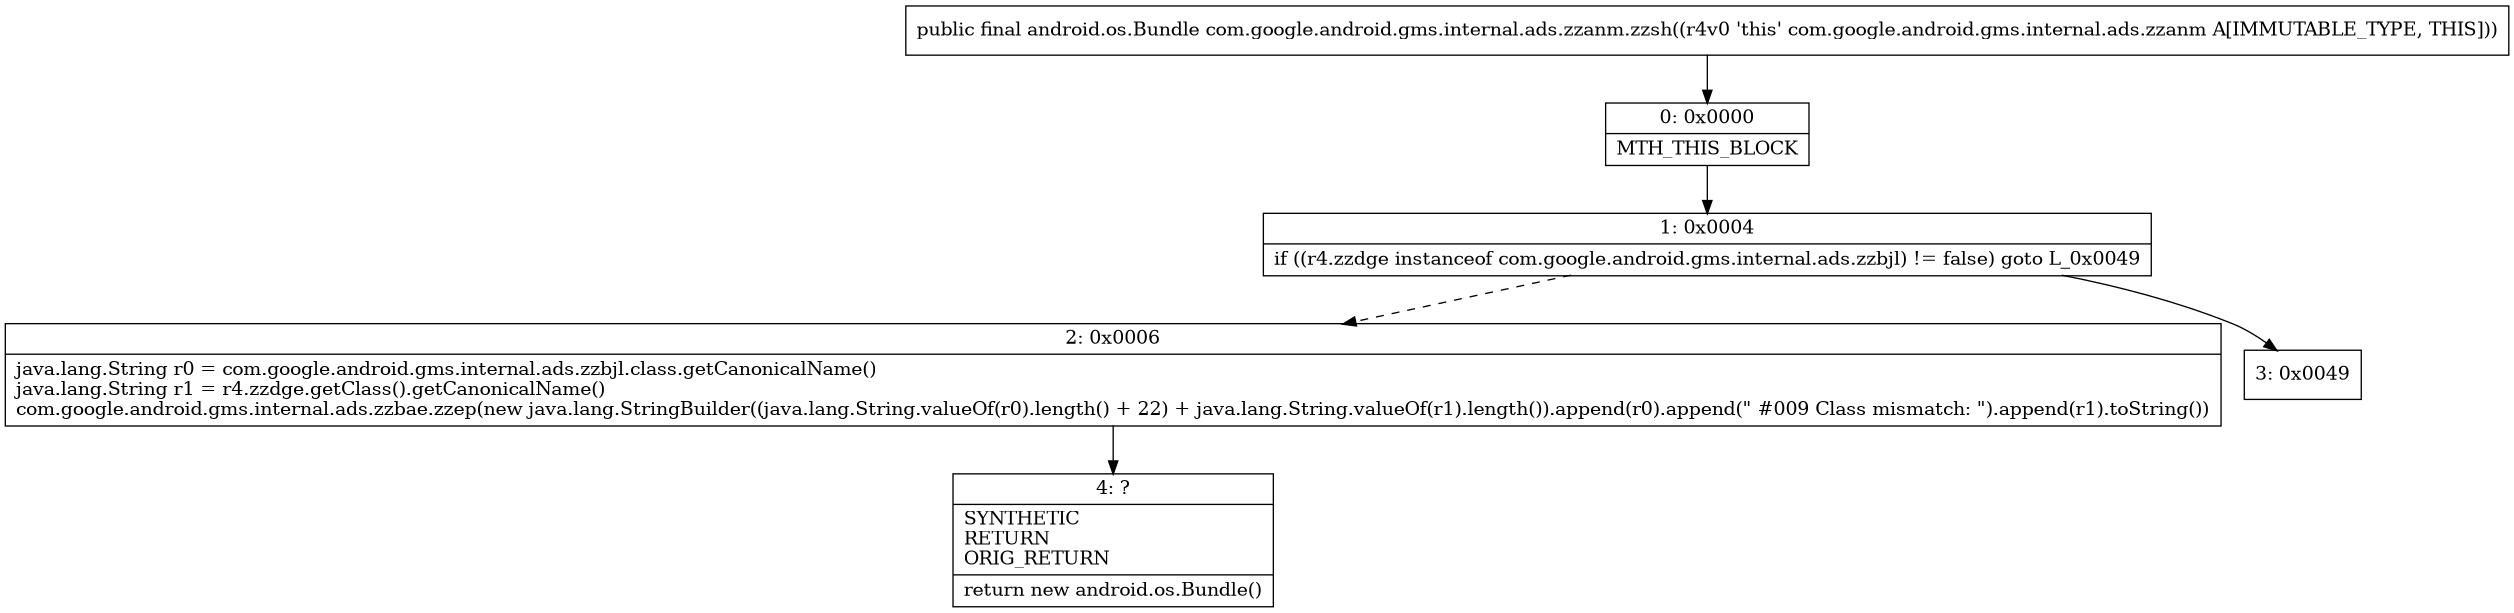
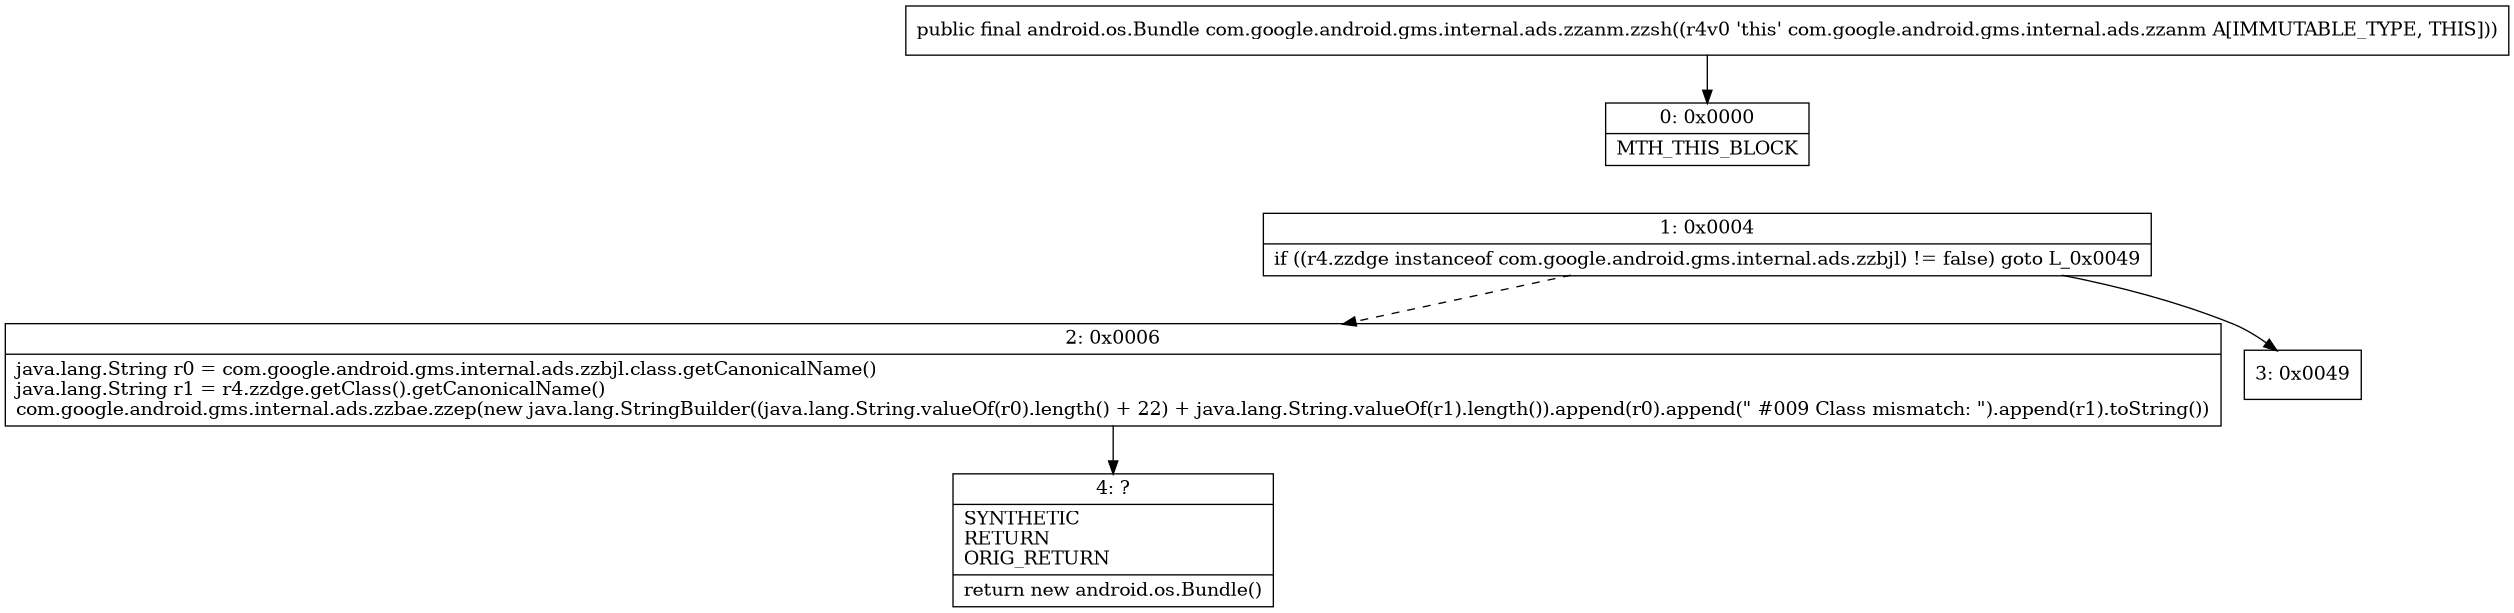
edge "0: 0x0000" -> "1: 0x0004": removed
